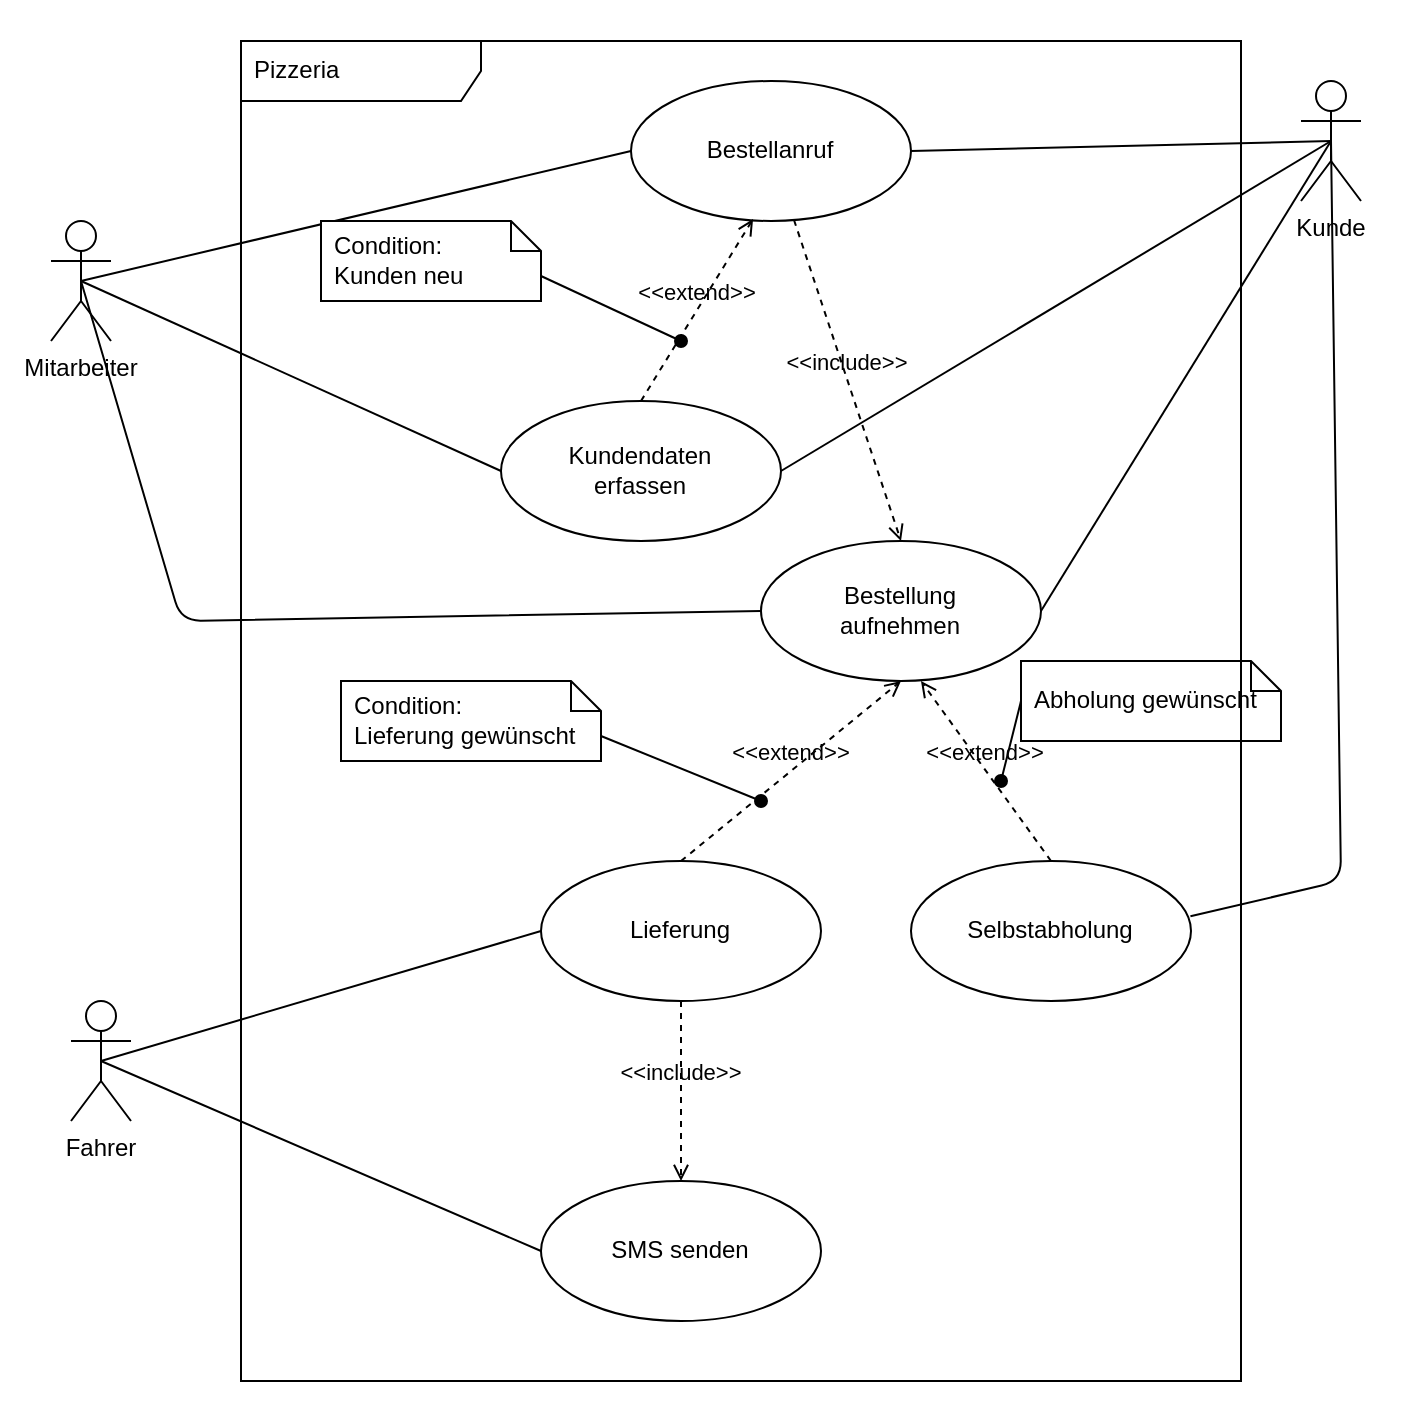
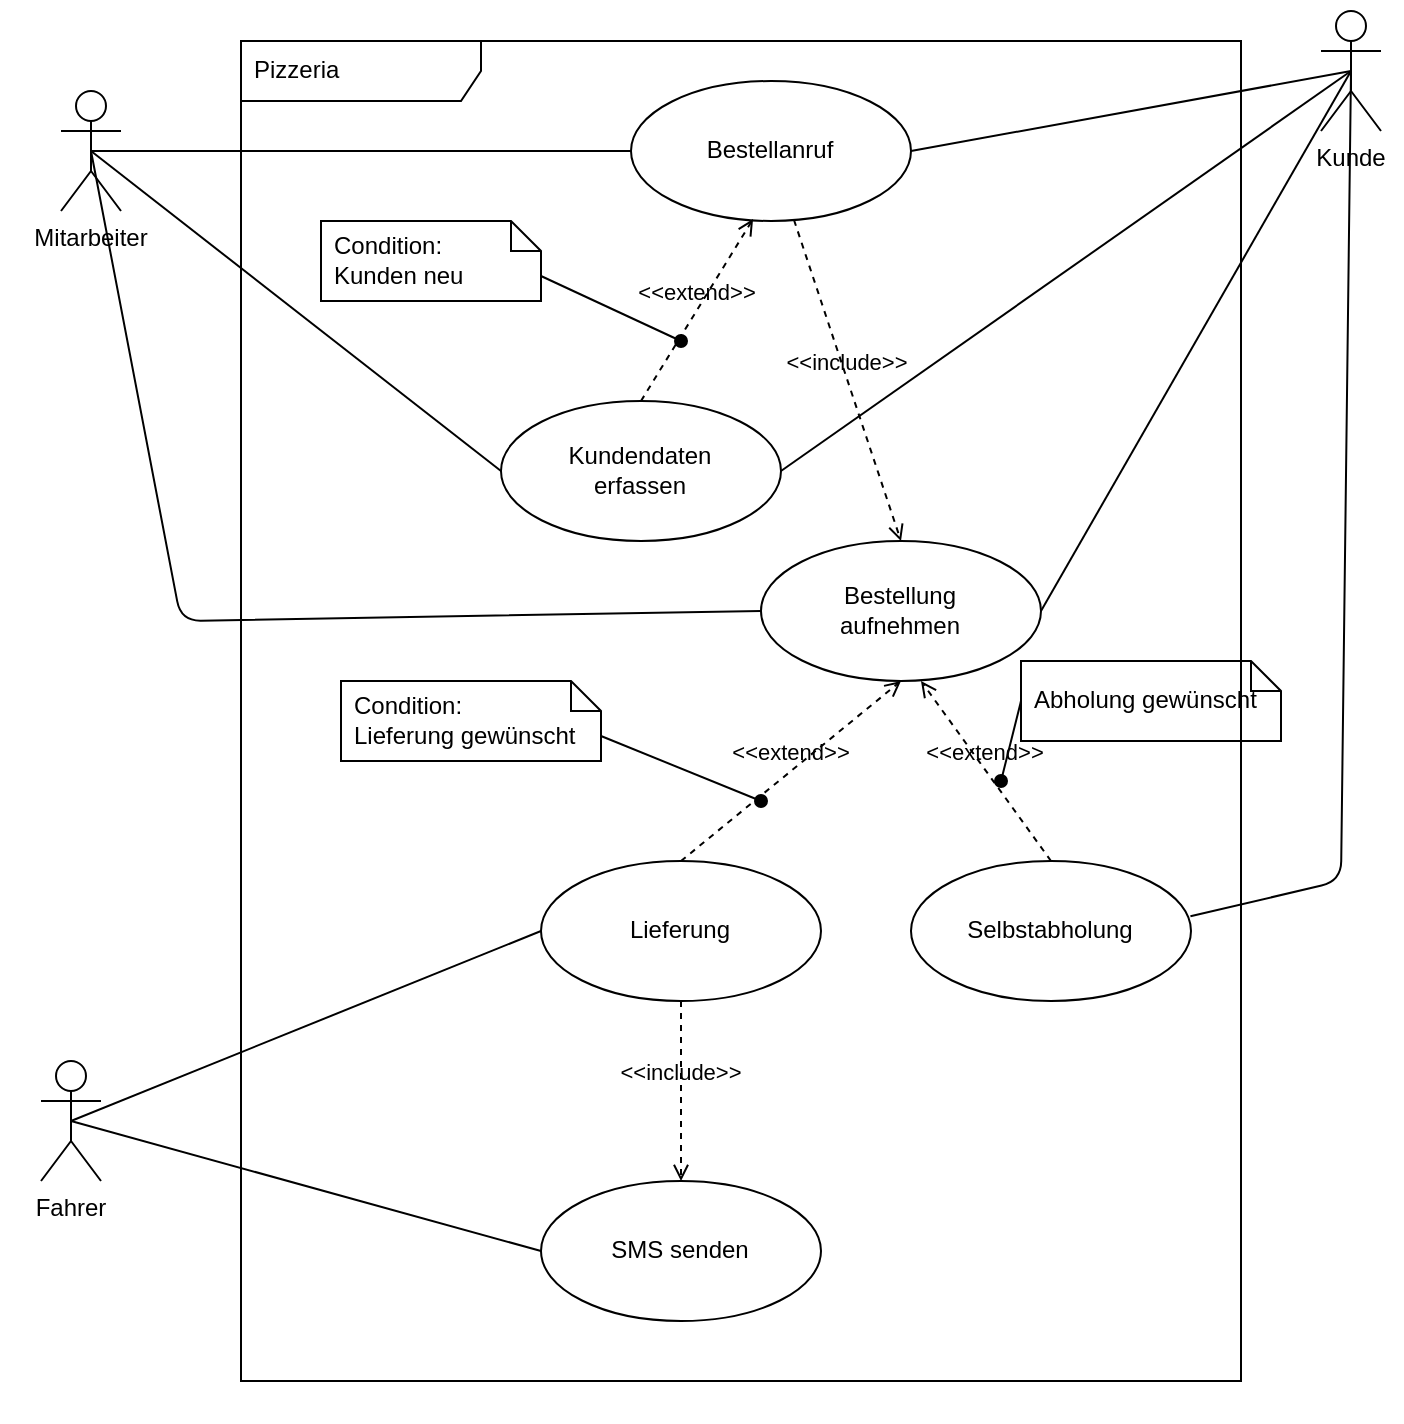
node "Kunde": moved (1331, 141) -> (1351, 71)
node "Mitarbeiter": moved (81, 281) -> (91, 151)
node "Fahrer": moved (101, 1061) -> (71, 1121)
